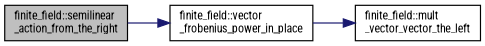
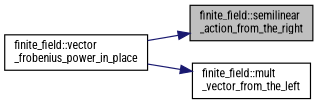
edge "finite_field::semilinear _action_from_the_right" -> "finite_field::vector _frobenius_power_in_place": reversed
node "finite_field::mult _vector_vector_the_left": label "finite_field::mult _vector_vector_the_left" -> "finite_field::mult _vector_from_the_left"
